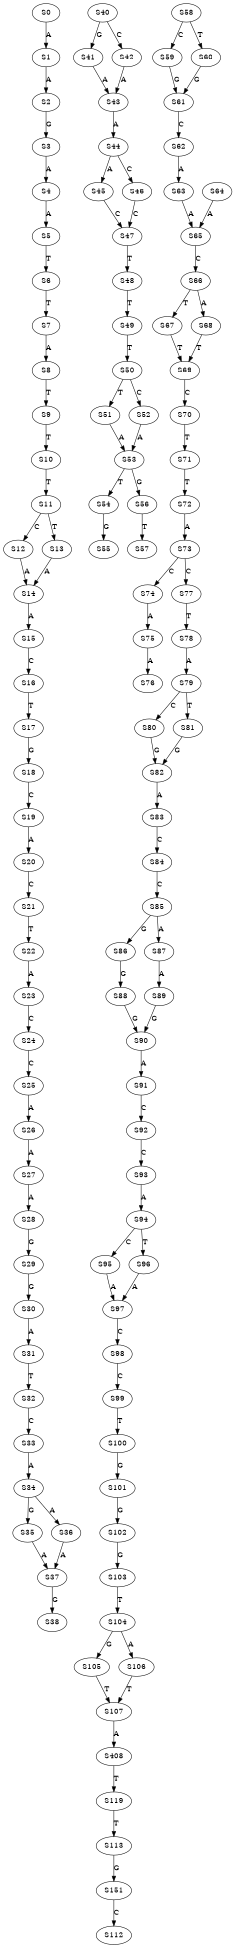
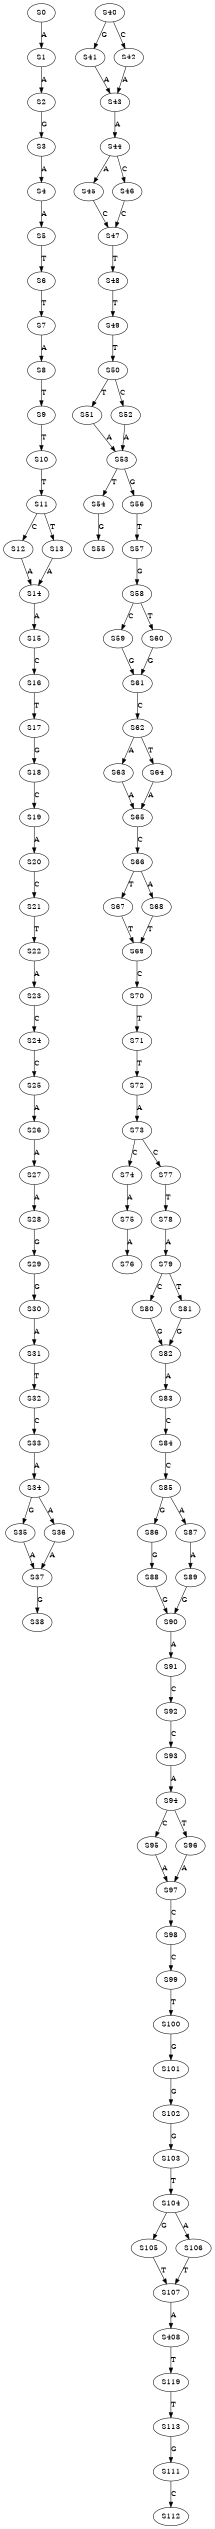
edge "S57" -> "S58": added, label "G"
edge "S62" -> "S64": added, label "T"
node "S151": label "S151" -> "S111"
